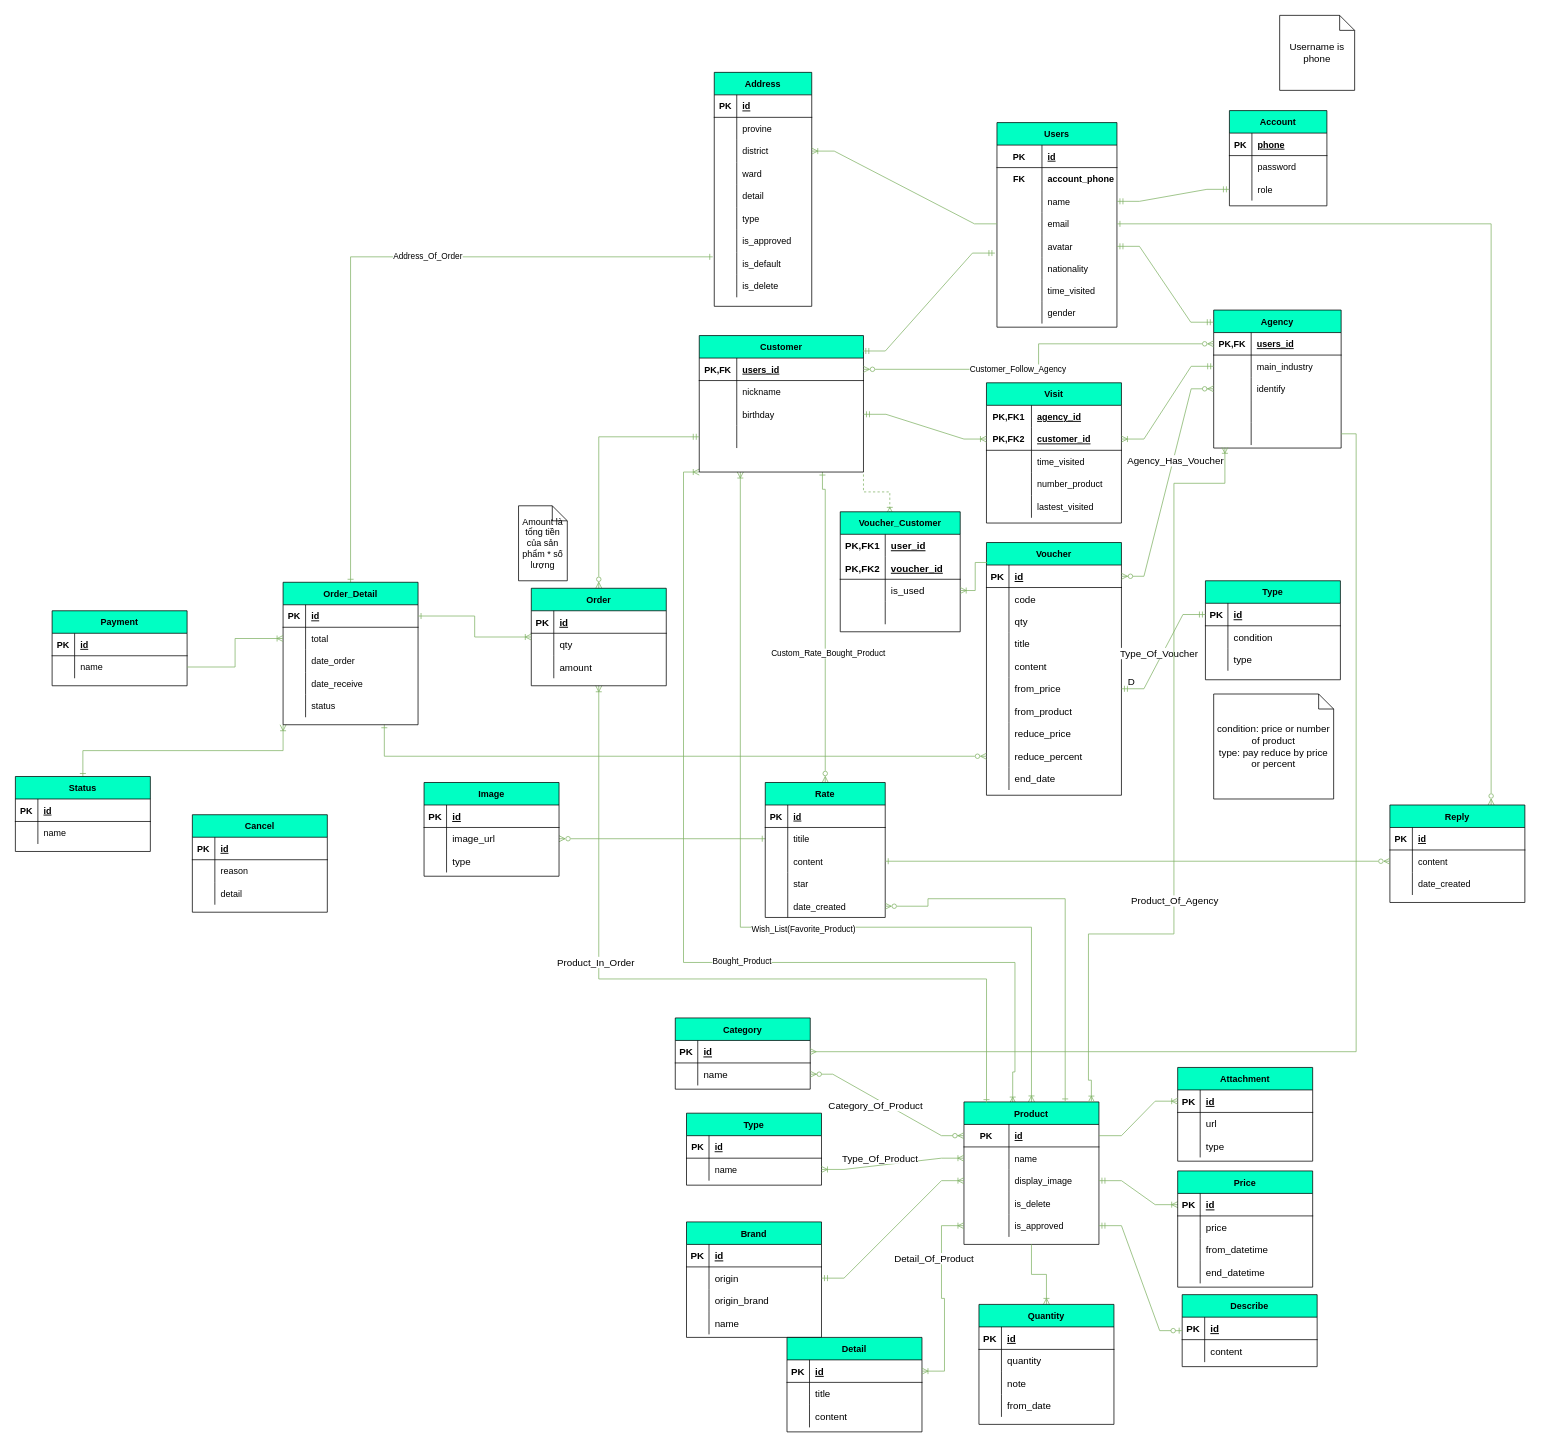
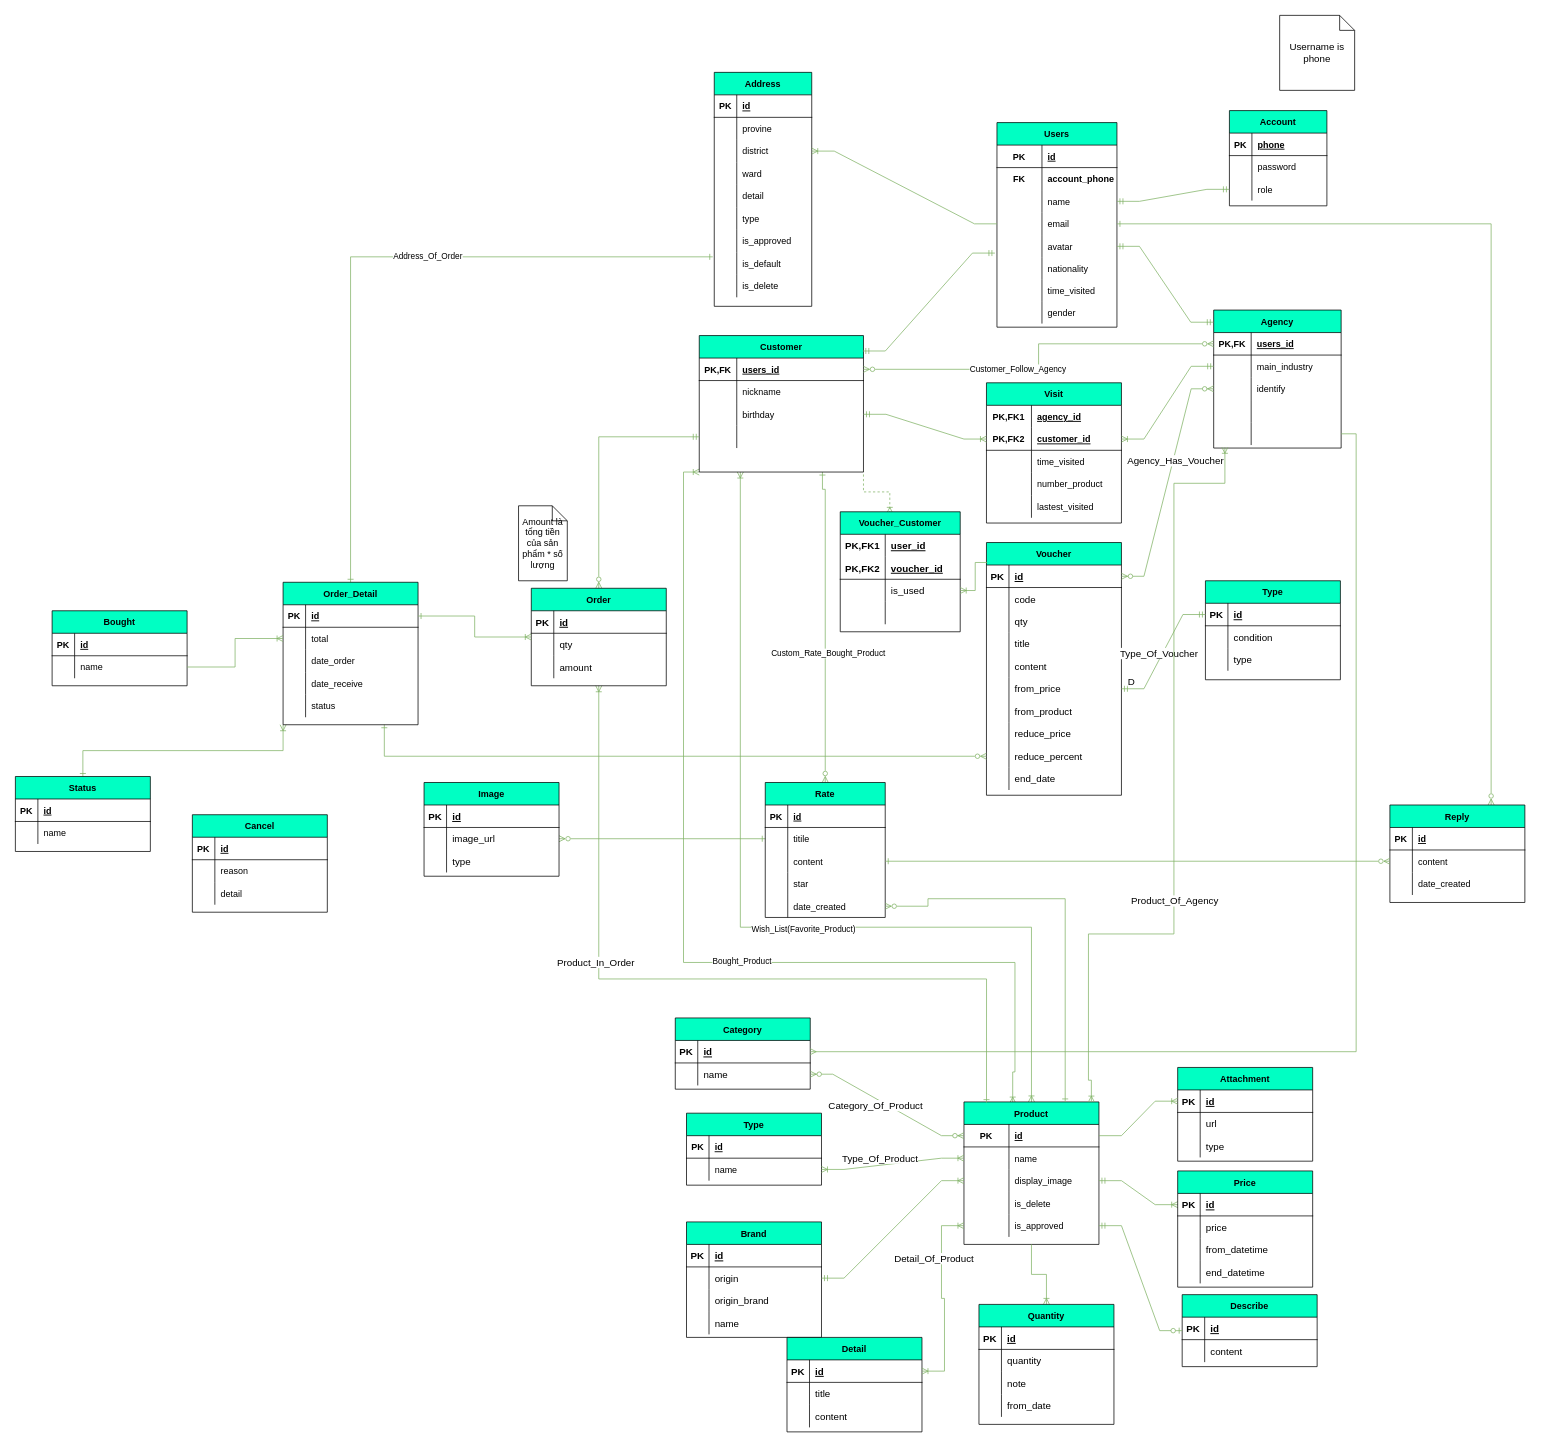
node "Payment": label "Payment" -> "Bought"
node "condition: price or number of product type: pay reduce by price or percent": removed
